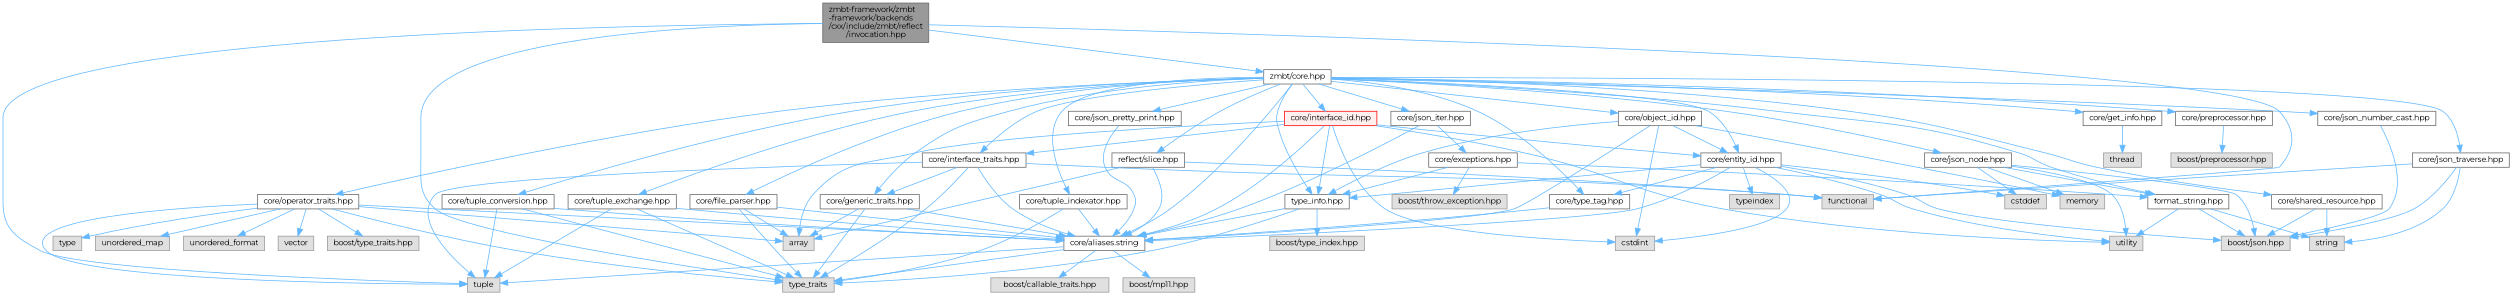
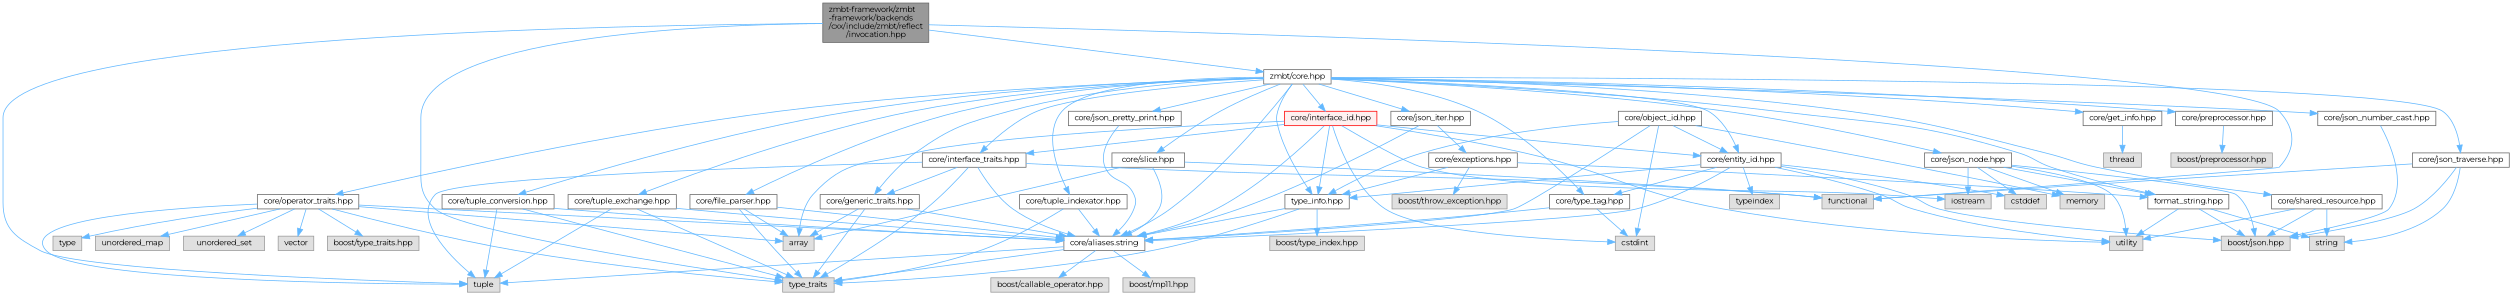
edge "zmbt/core.hpp" -> "core/object_id.hpp": removed
node "reflect/slice.hpp": label "reflect/slice.hpp" -> "core/slice.hpp"
node "iostream": added
edge "core/shared_resource.hpp" -> "utility": added
edge "core/entity_id.hpp" -> "cstdint": now "core/type_tag.hpp" -> "cstdint"
node "unordered_format": label "unordered_format" -> "unordered_set"
node "boost/callable_traits.hpp": label "boost/callable_traits.hpp" -> "boost/callable_operator.hpp"
